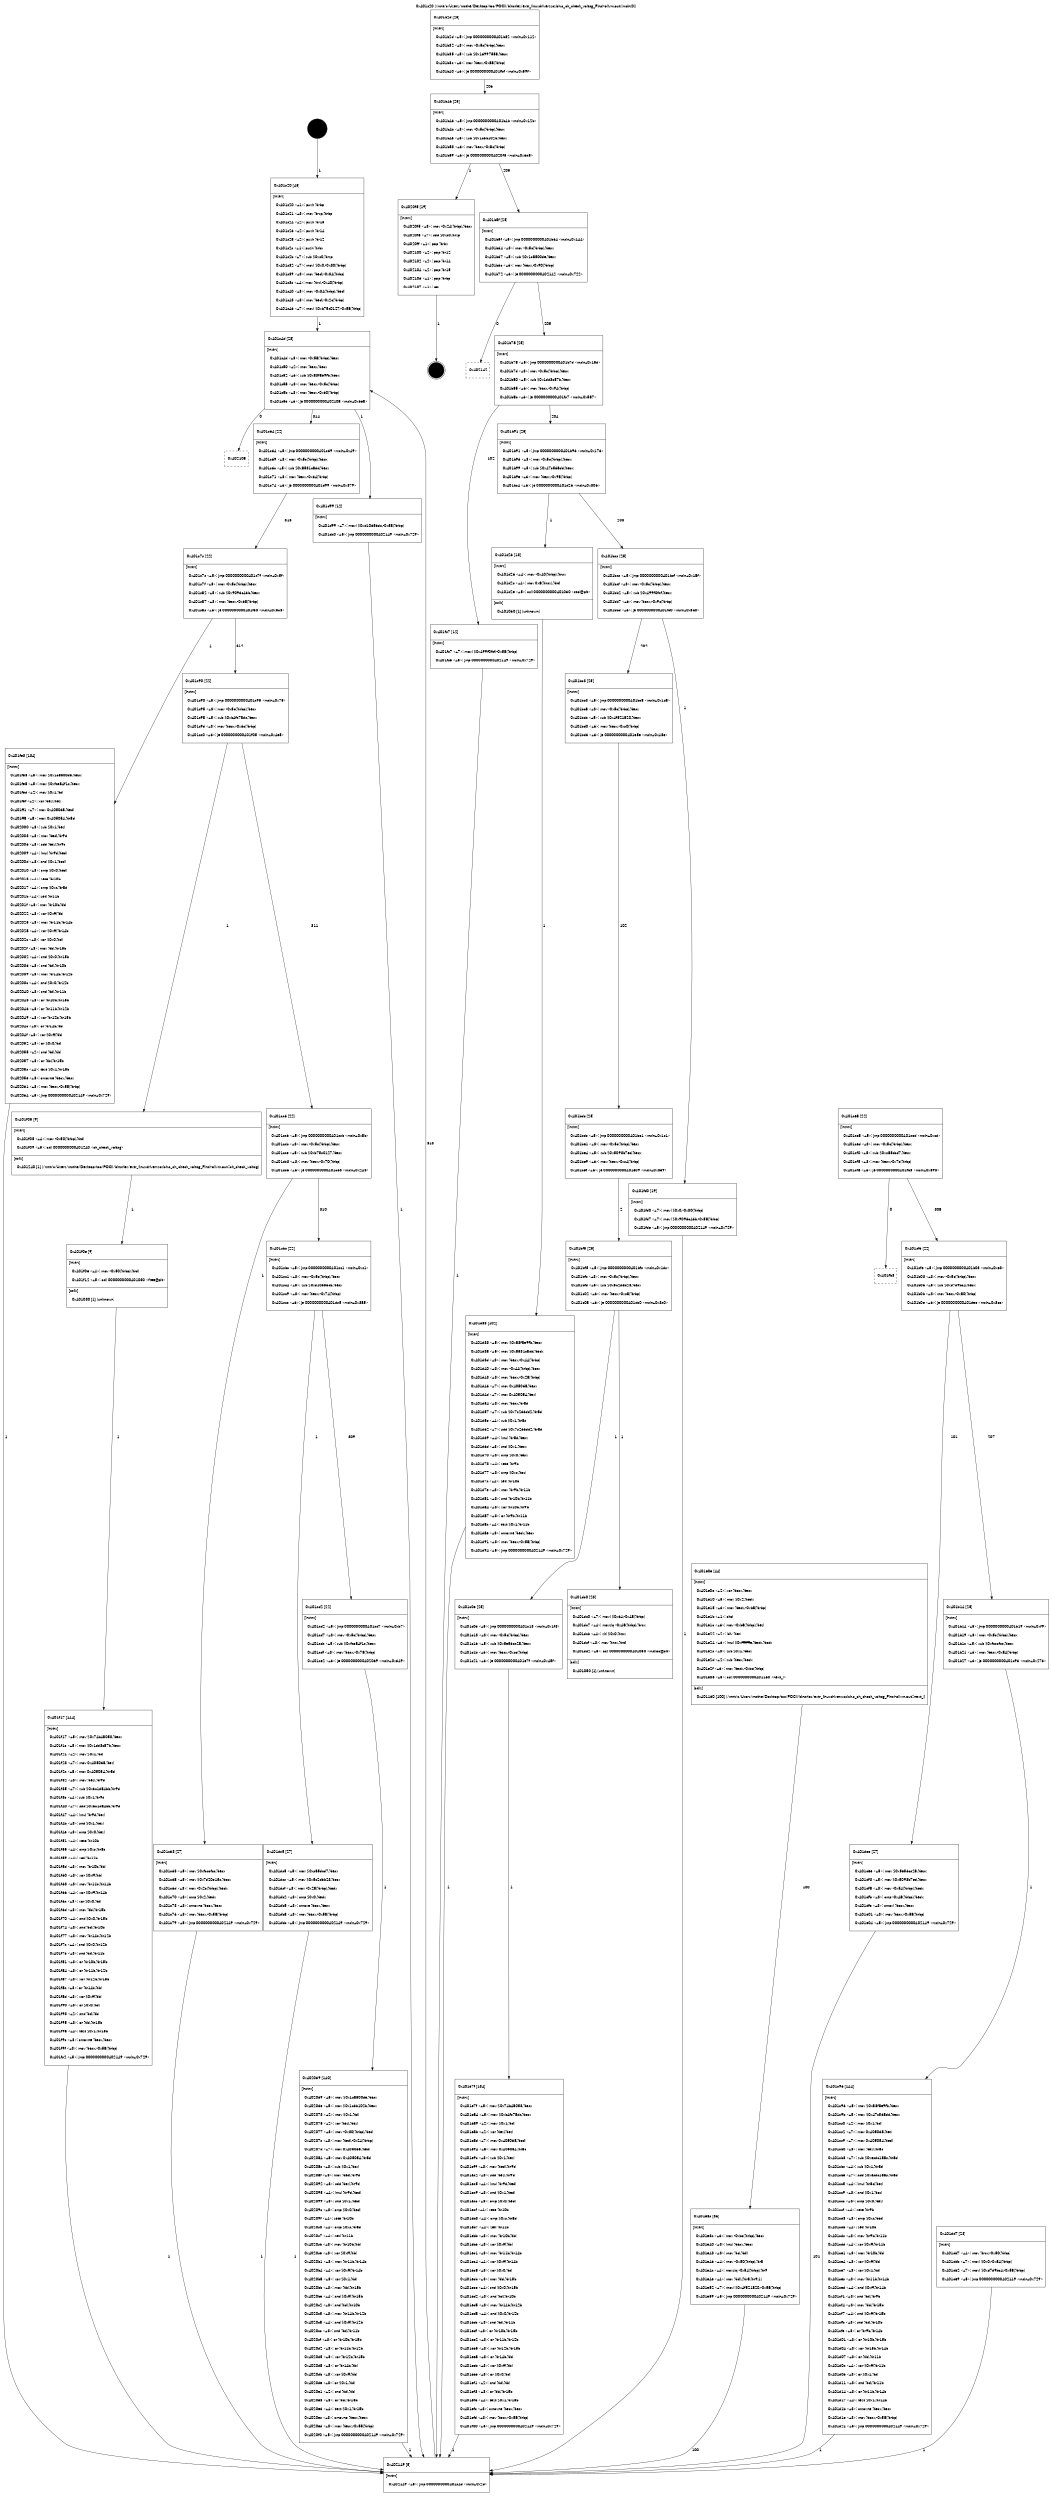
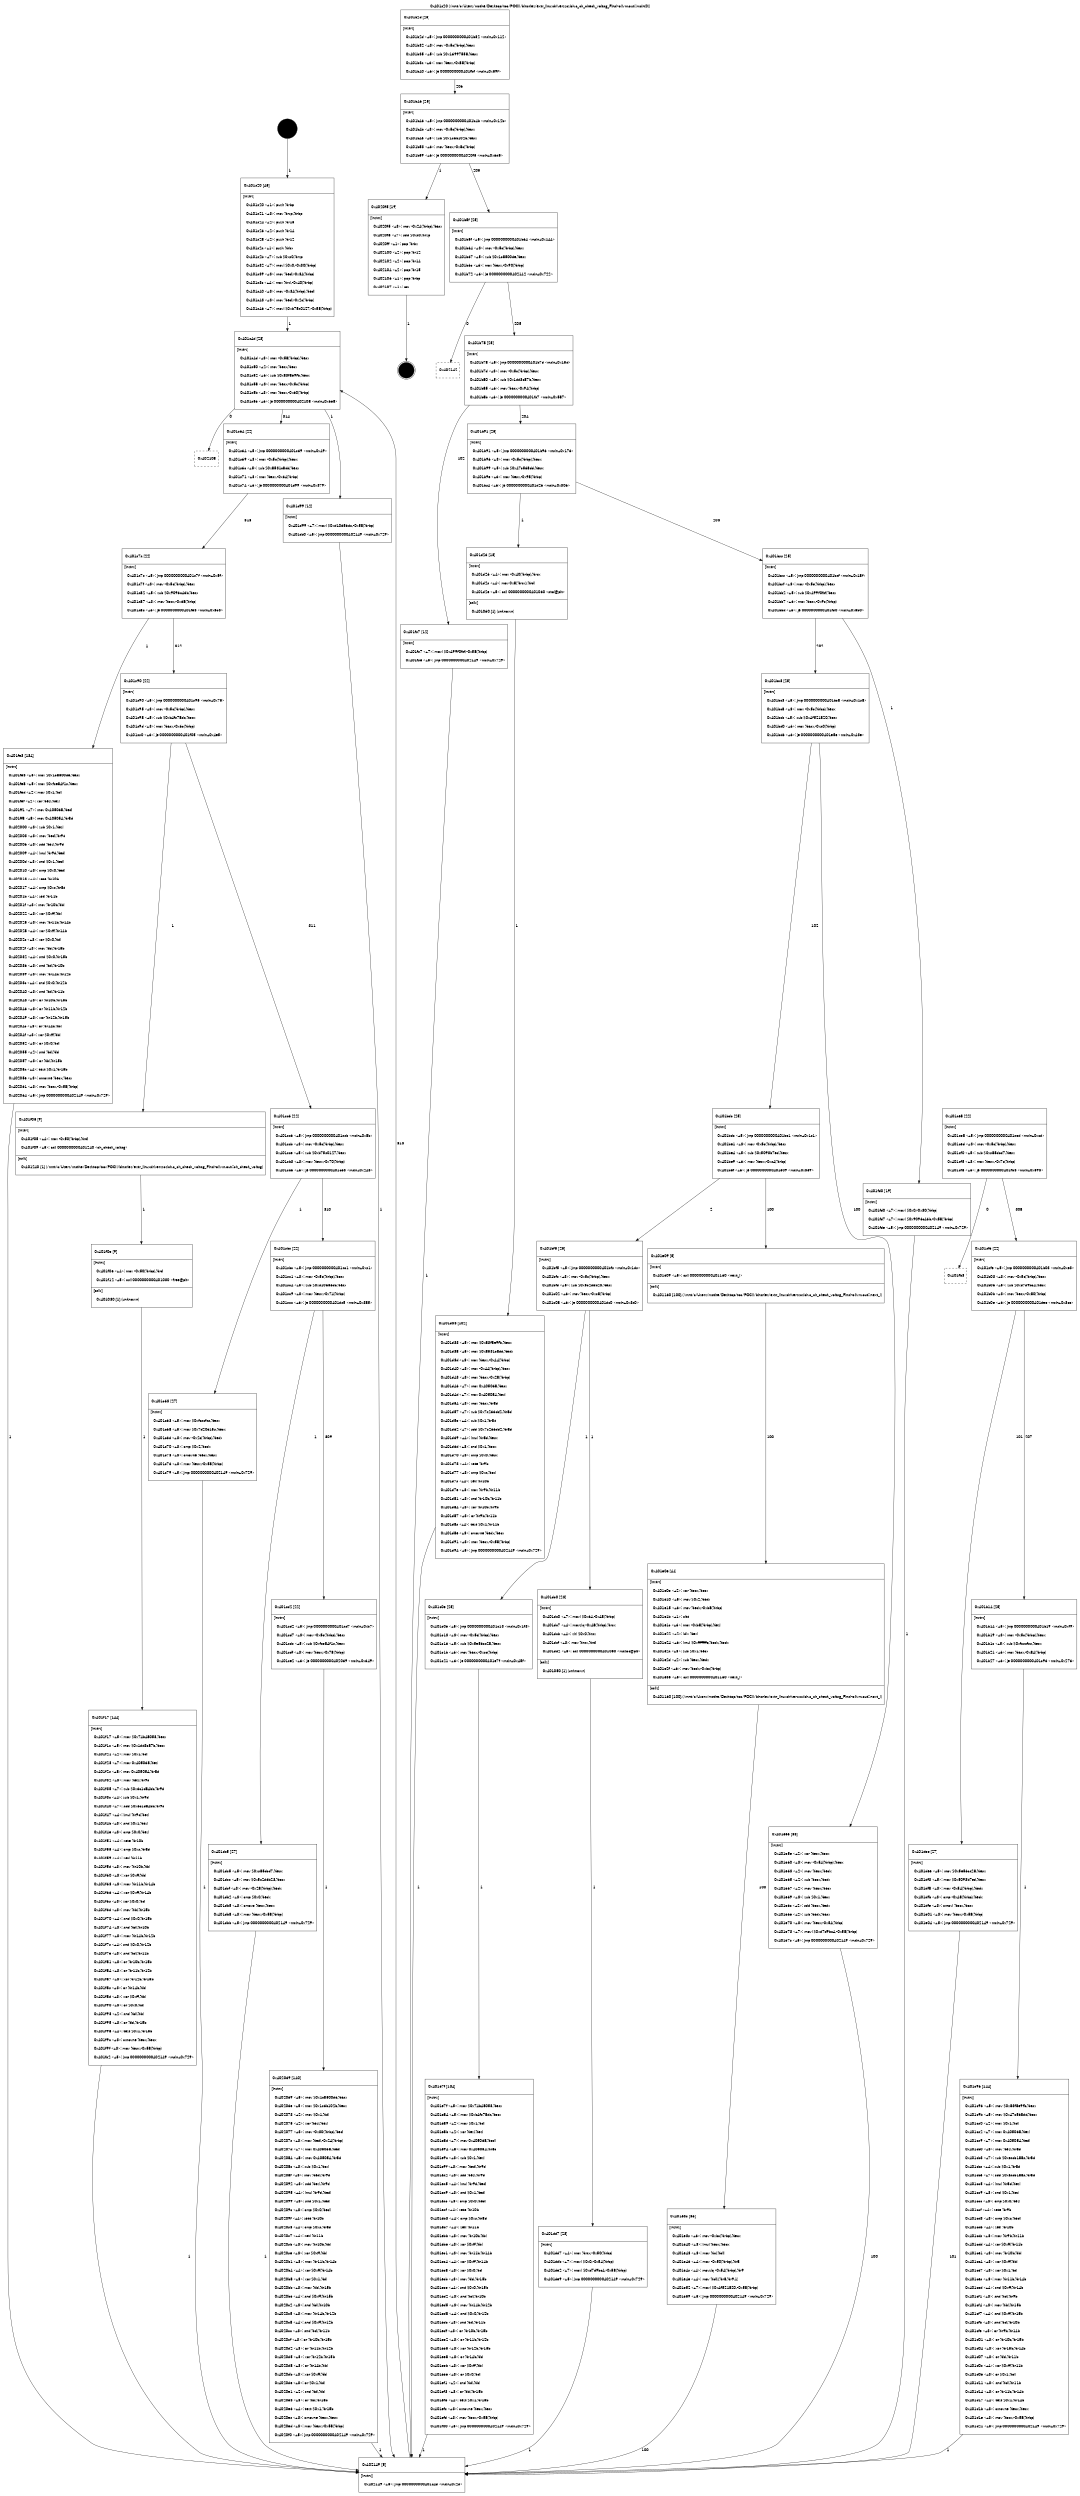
node "0x401e09 [5]": added
node "0x401e5e [33]": added
edge "0x401dc0 [23]" -> "0x401dd7 [23]": added, label "1"
